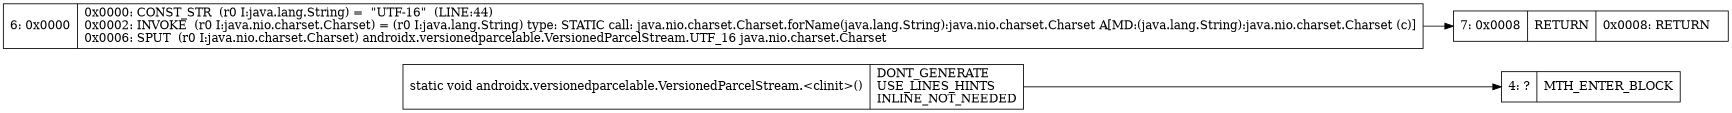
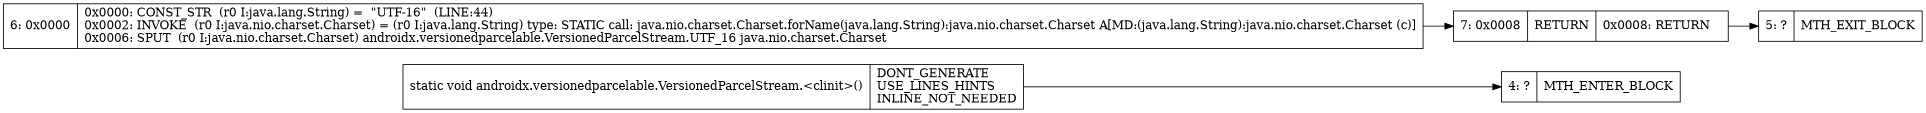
node "5: ?": added
